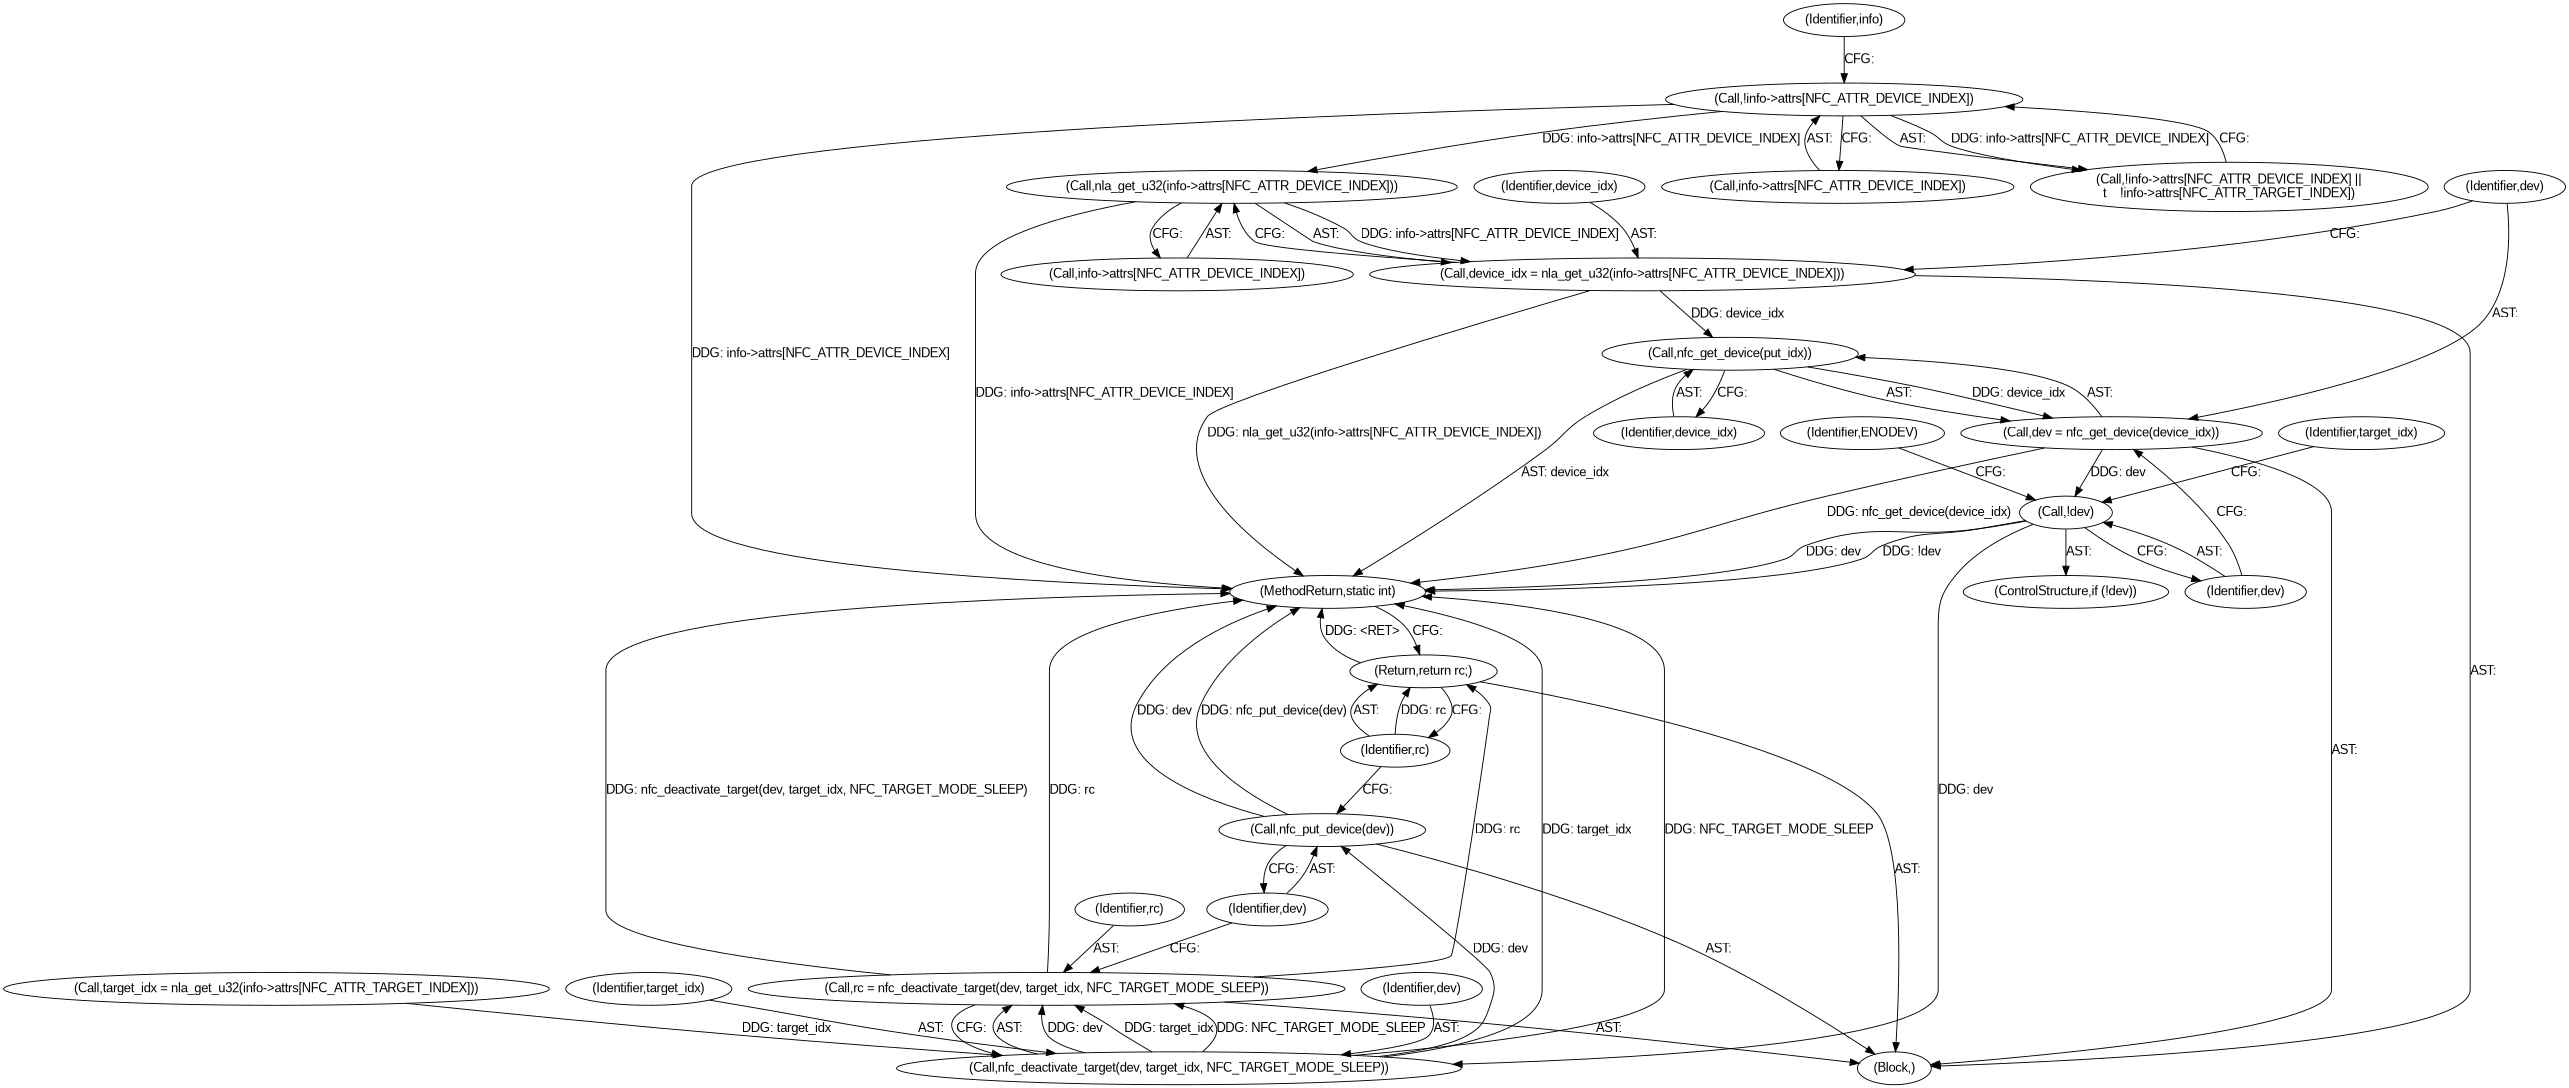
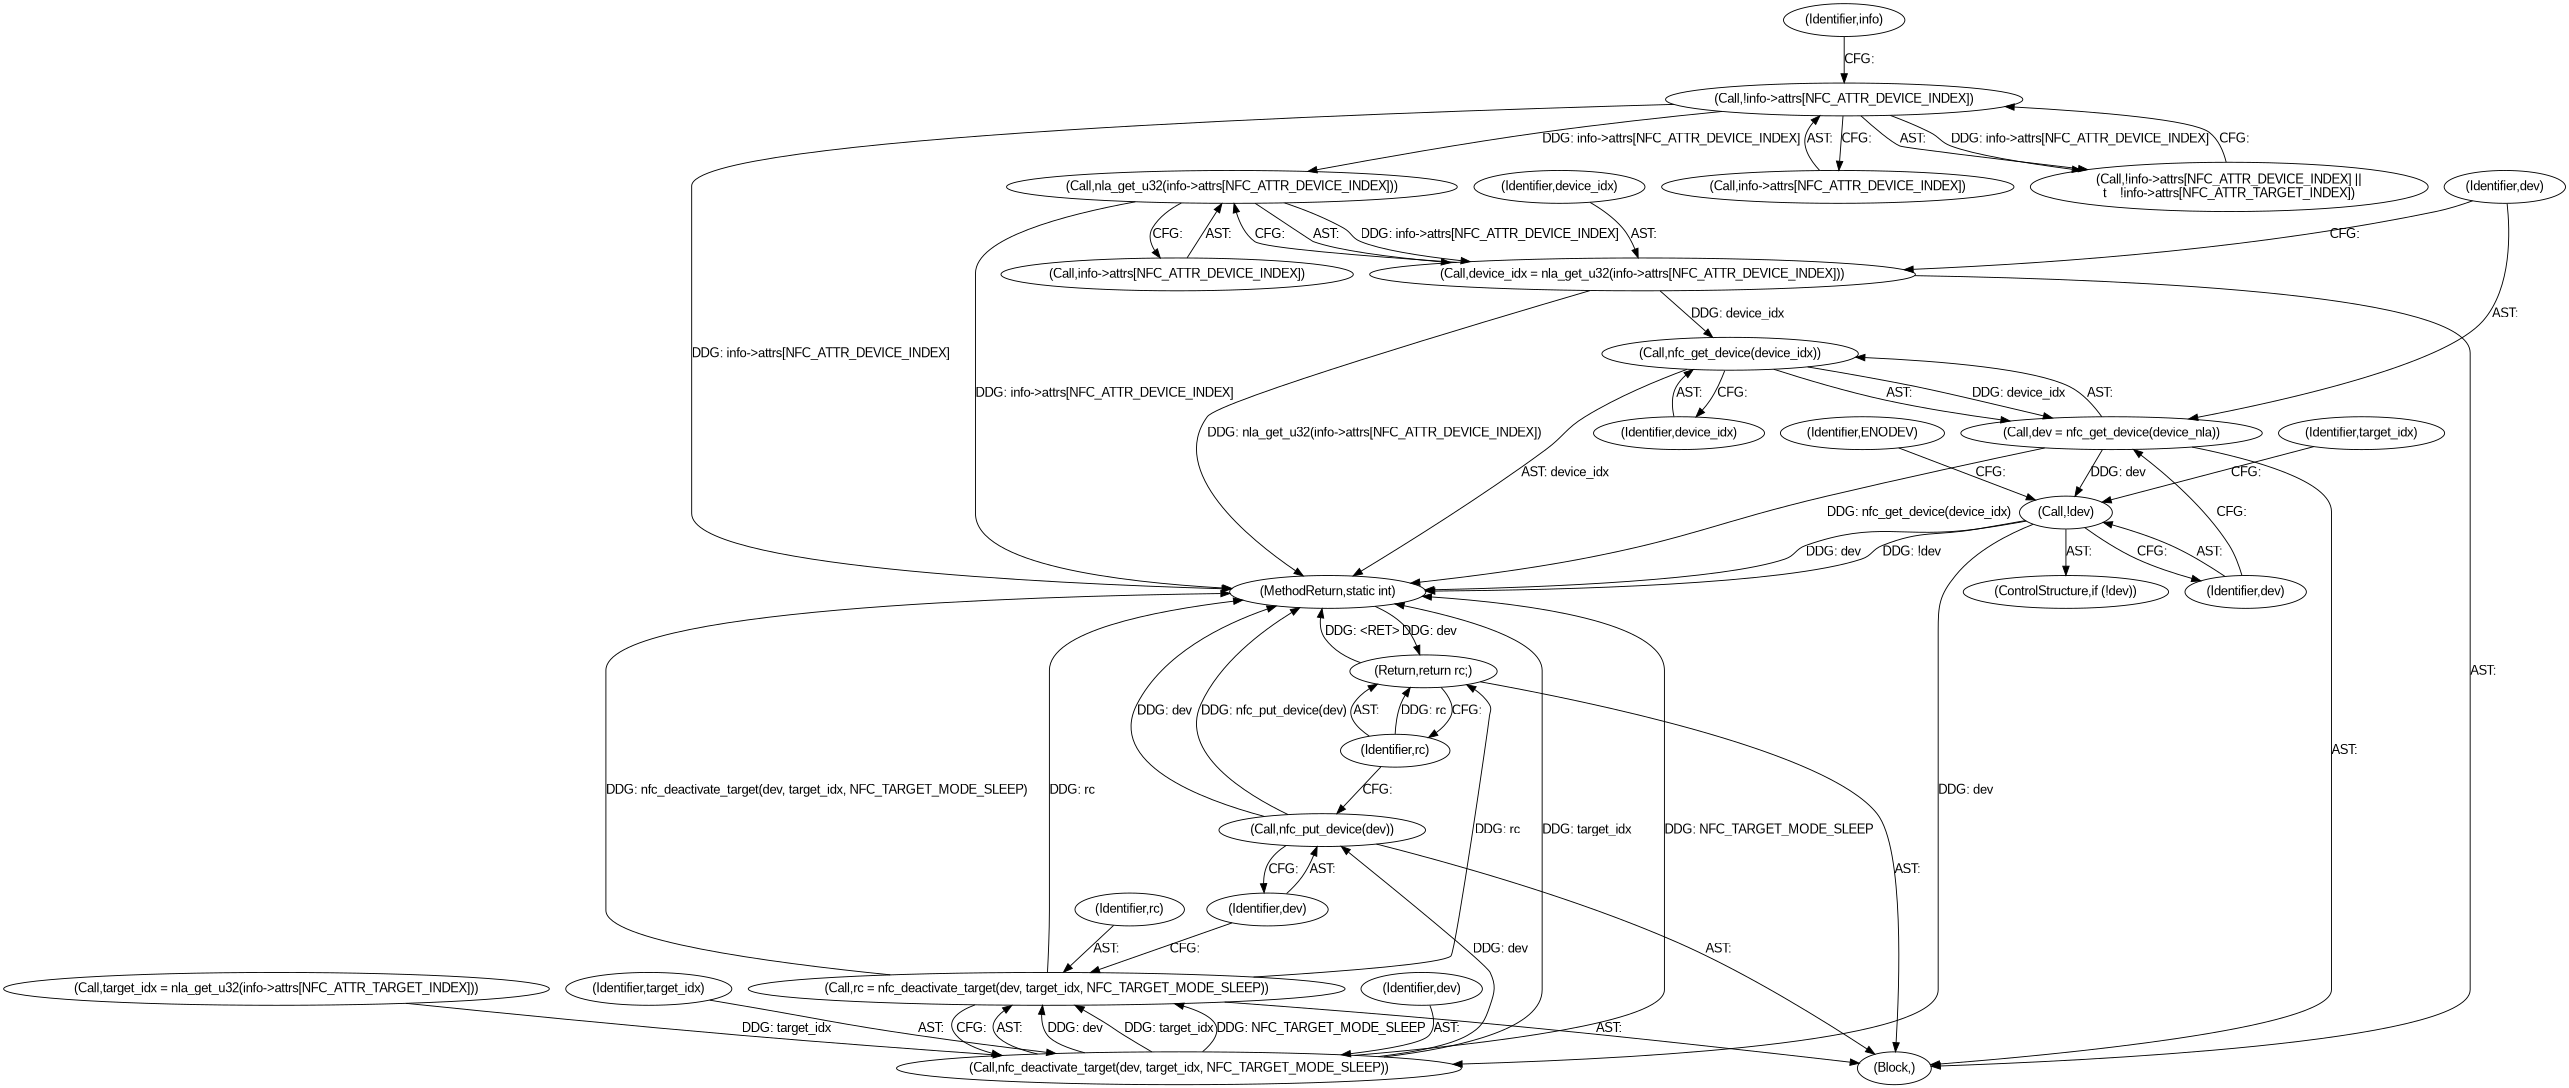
node "(Call,nfc_get_device(put_idx))": label "(Call,nfc_get_device(put_idx))" -> "(Call,nfc_get_device(device_idx))"
node "(Call,dev = nfc_get_device(device_idx))": label "(Call,dev = nfc_get_device(device_idx))" -> "(Call,dev = nfc_get_device(device_nla))"
edge "(MethodReturn,static int)" -> "(Return,return rc;)": label "CFG: " -> "DDG: dev"
